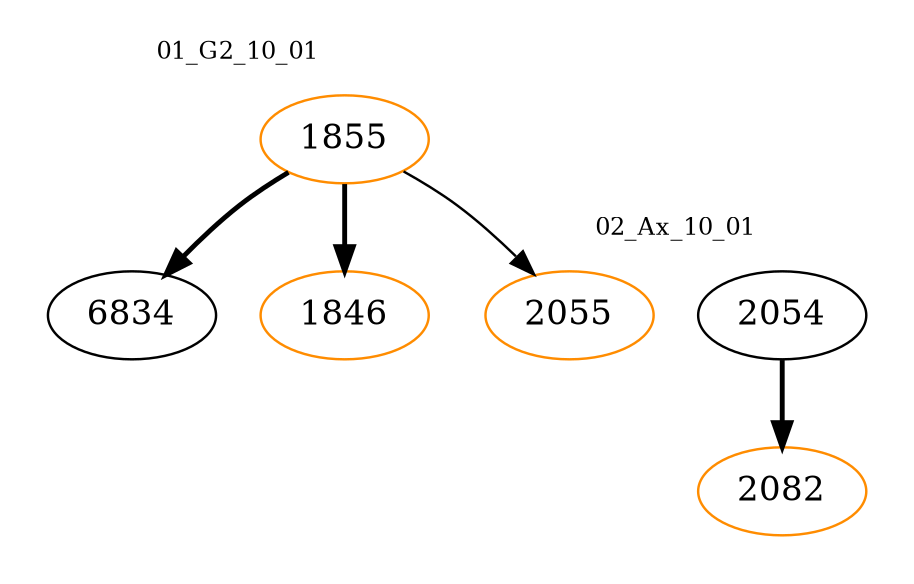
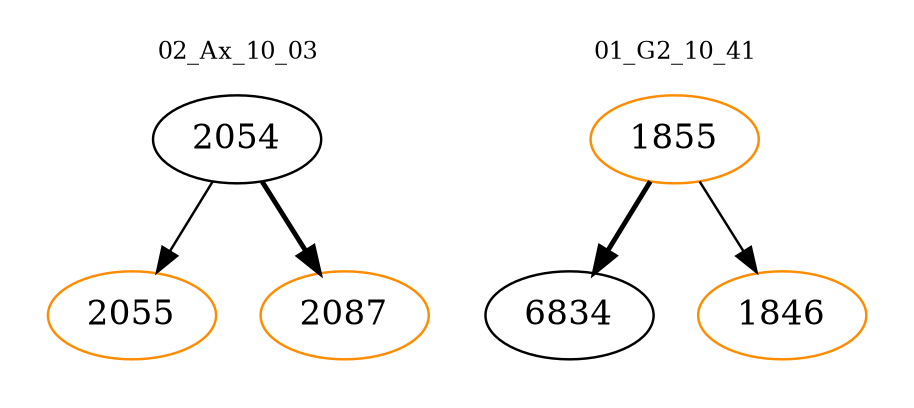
cluster "01_G2_10_01": label "01_G2_10_01" -> "01_G2_10_41"
edge "1855" -> "1846": style bold -> solid
edge "1855" -> "2055": now "2054" -> "2055"
cluster "02_Ax_10_01": label "02_Ax_10_01" -> "02_Ax_10_03"
node "2082": label "2082" -> "2087"
